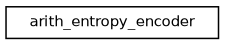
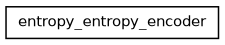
node "arith_entropy_encoder": label "arith_entropy_encoder" -> "entropy_entropy_encoder"
